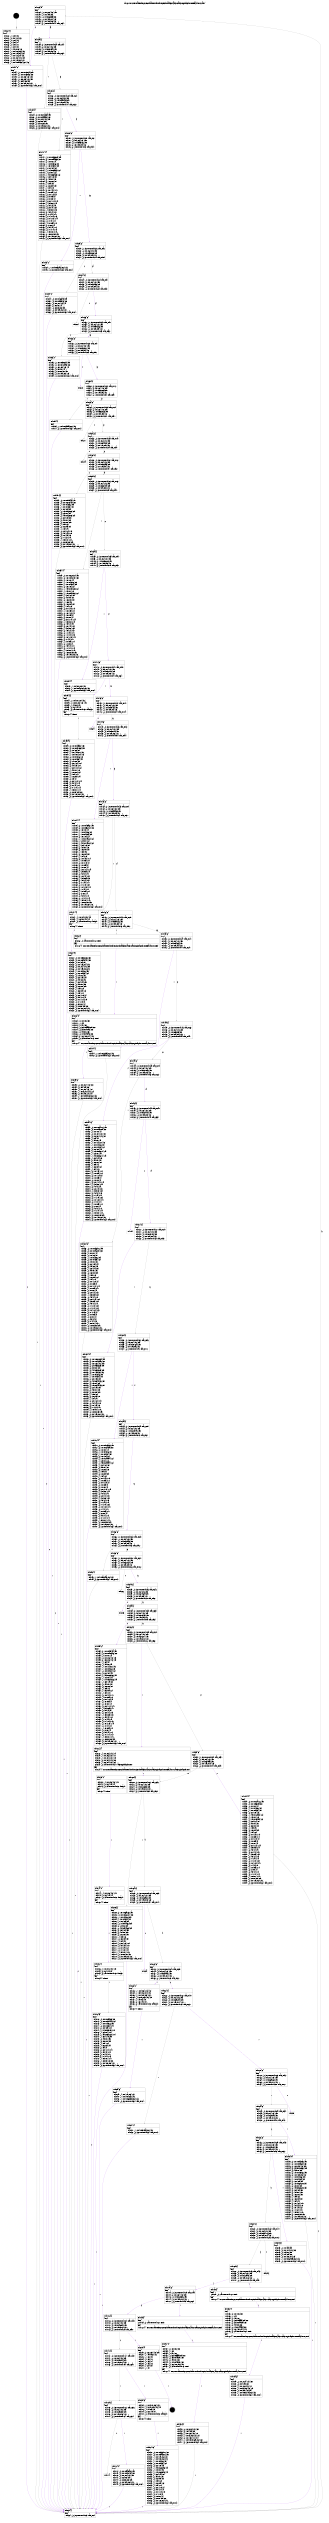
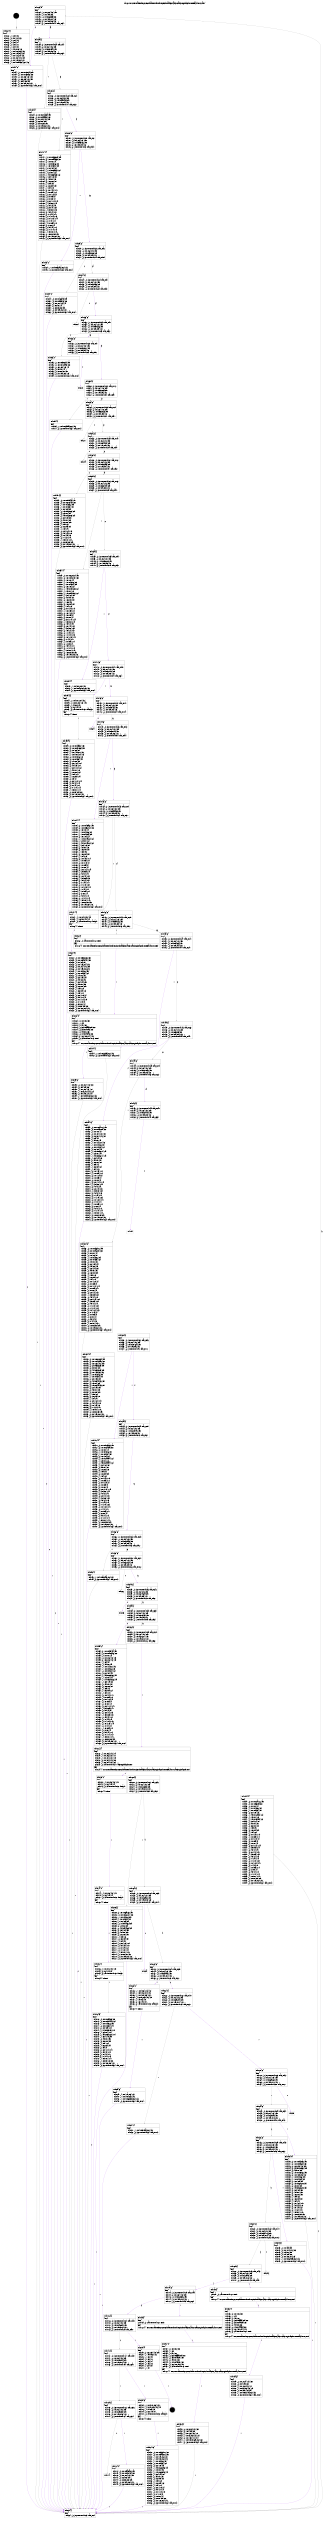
edge "0x401352 [28]" -> "0x40136e [28]": now "0x401336 [28]" -> "0x40136e [28]"
node "0x401512 [28]": removed
node "0x4015f2 [28]": removed
edge "0x402126 [24]" -> "0x40160e [28]": now "0x402126 [24]" -> "0x40213e [12]"
